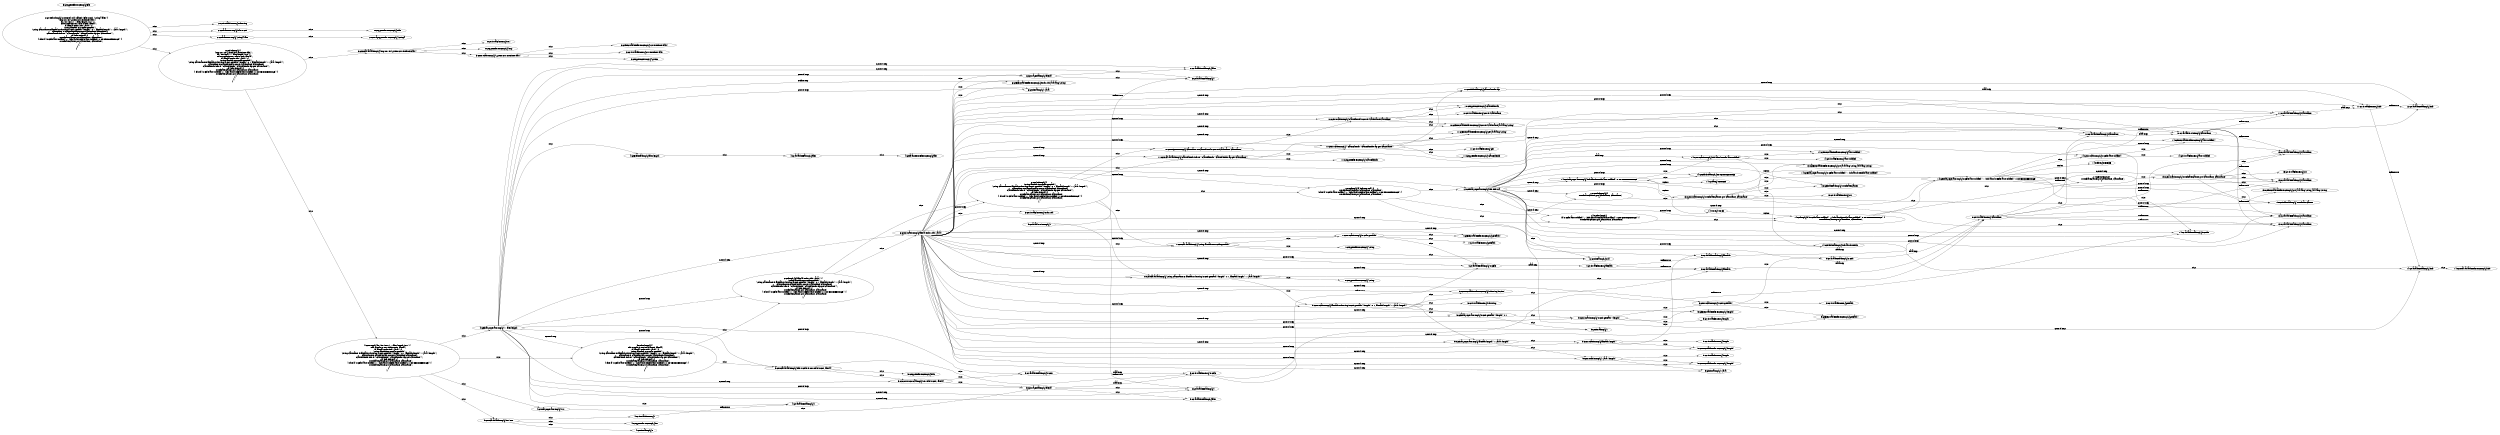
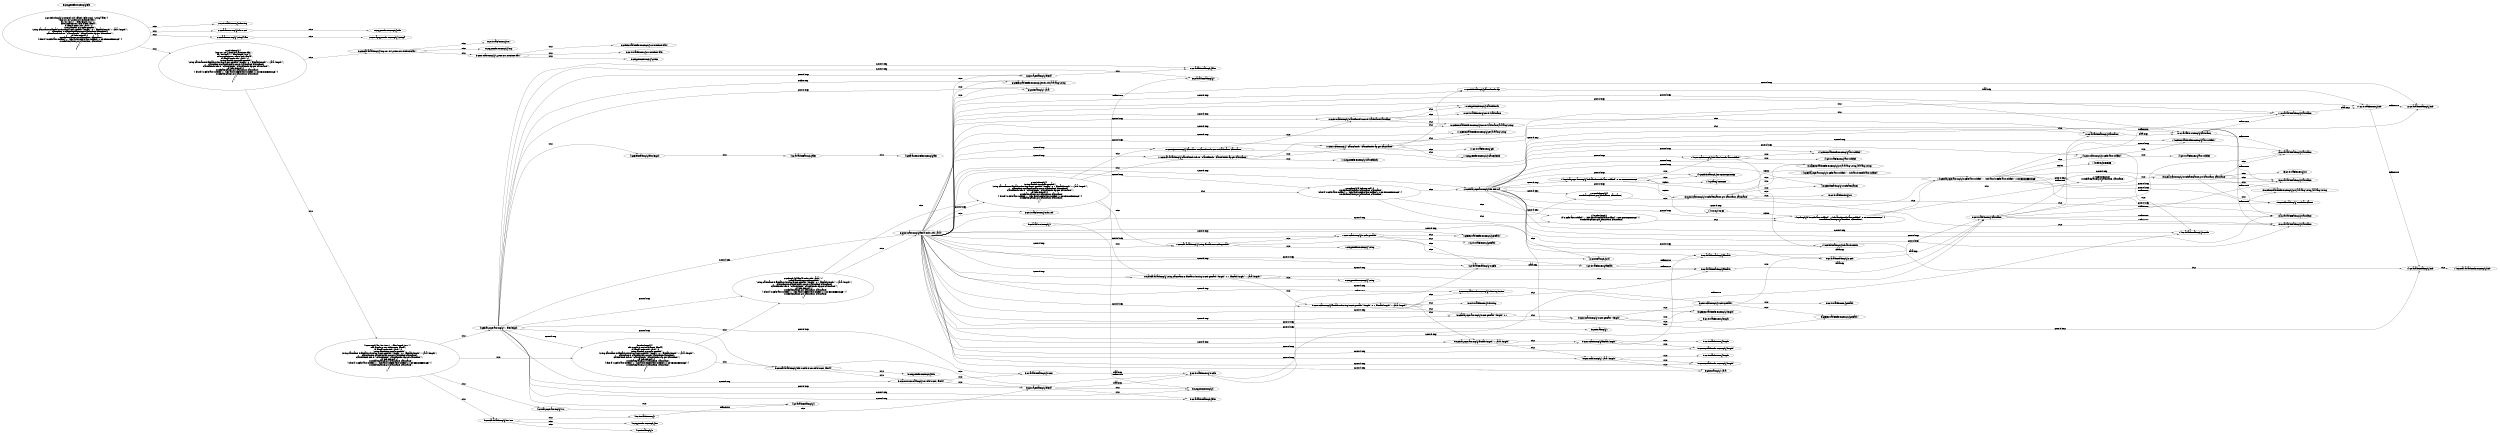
edge "6:CtArrayReadImpl@files[i]" -> "6:CtVariableReadImpl@i": removed, label "AST"
edge "12:CtBinaryOperatorImpl@info == null" -> "14:CtInvocationImpl@info.absoluteFile.lastModified()": label "Data Dep" -> "Control Dep"
edge "7:CtLocalVariableImpl@String filePath = srcFile.getPath()" -> "12:CtLiteralImpl@null": now "7:CtLocalVariableImpl@String filePath = srcFile.getPath()" -> "7:CtVirtualElement@filePath"
edge "9:CtBinaryOperatorImpl@srcDir.getPath().length() + 1" -> "9:CtLiteralImpl@1": removed, label "AST"
node "5:CtVariableReadImpl@i": label "5:CtVariableReadImpl@i" -> "5:CtTypeAccessImpl@i"
